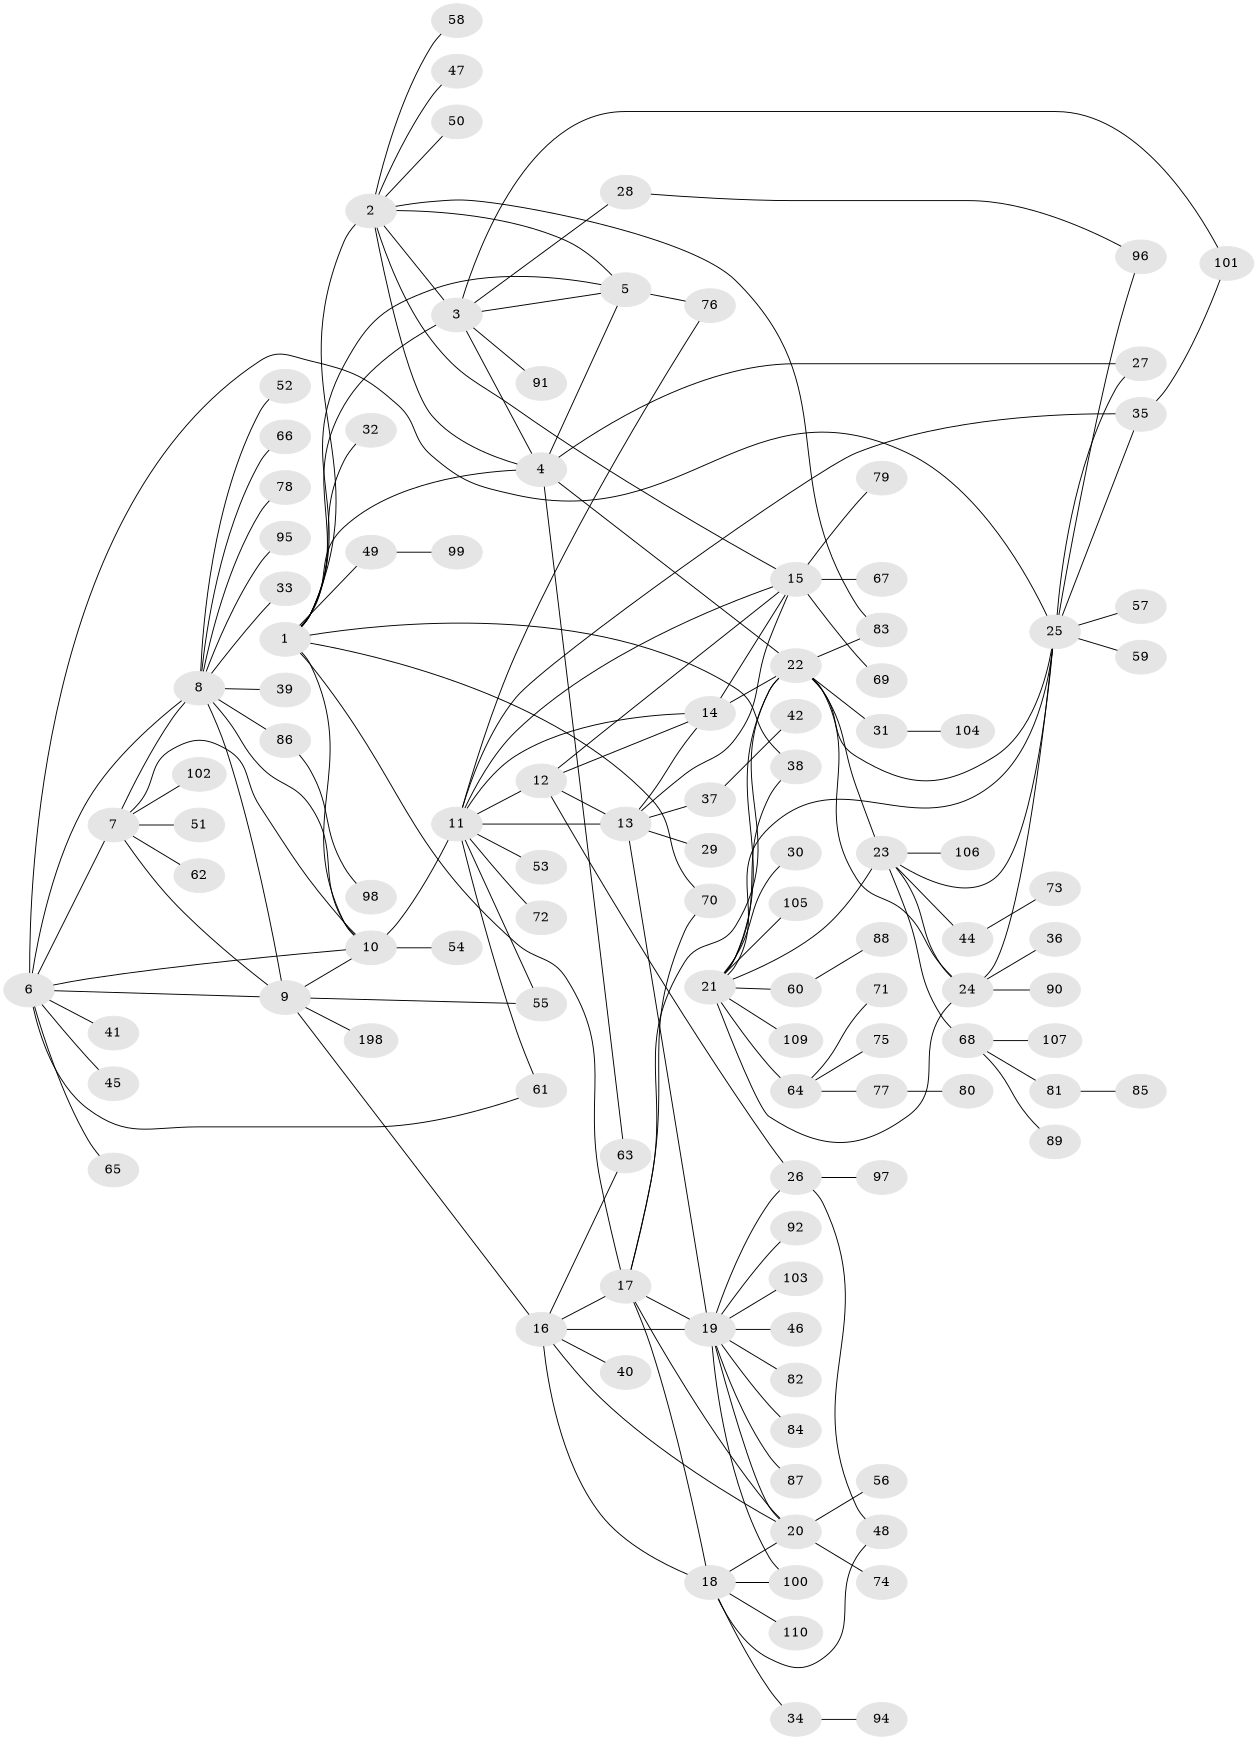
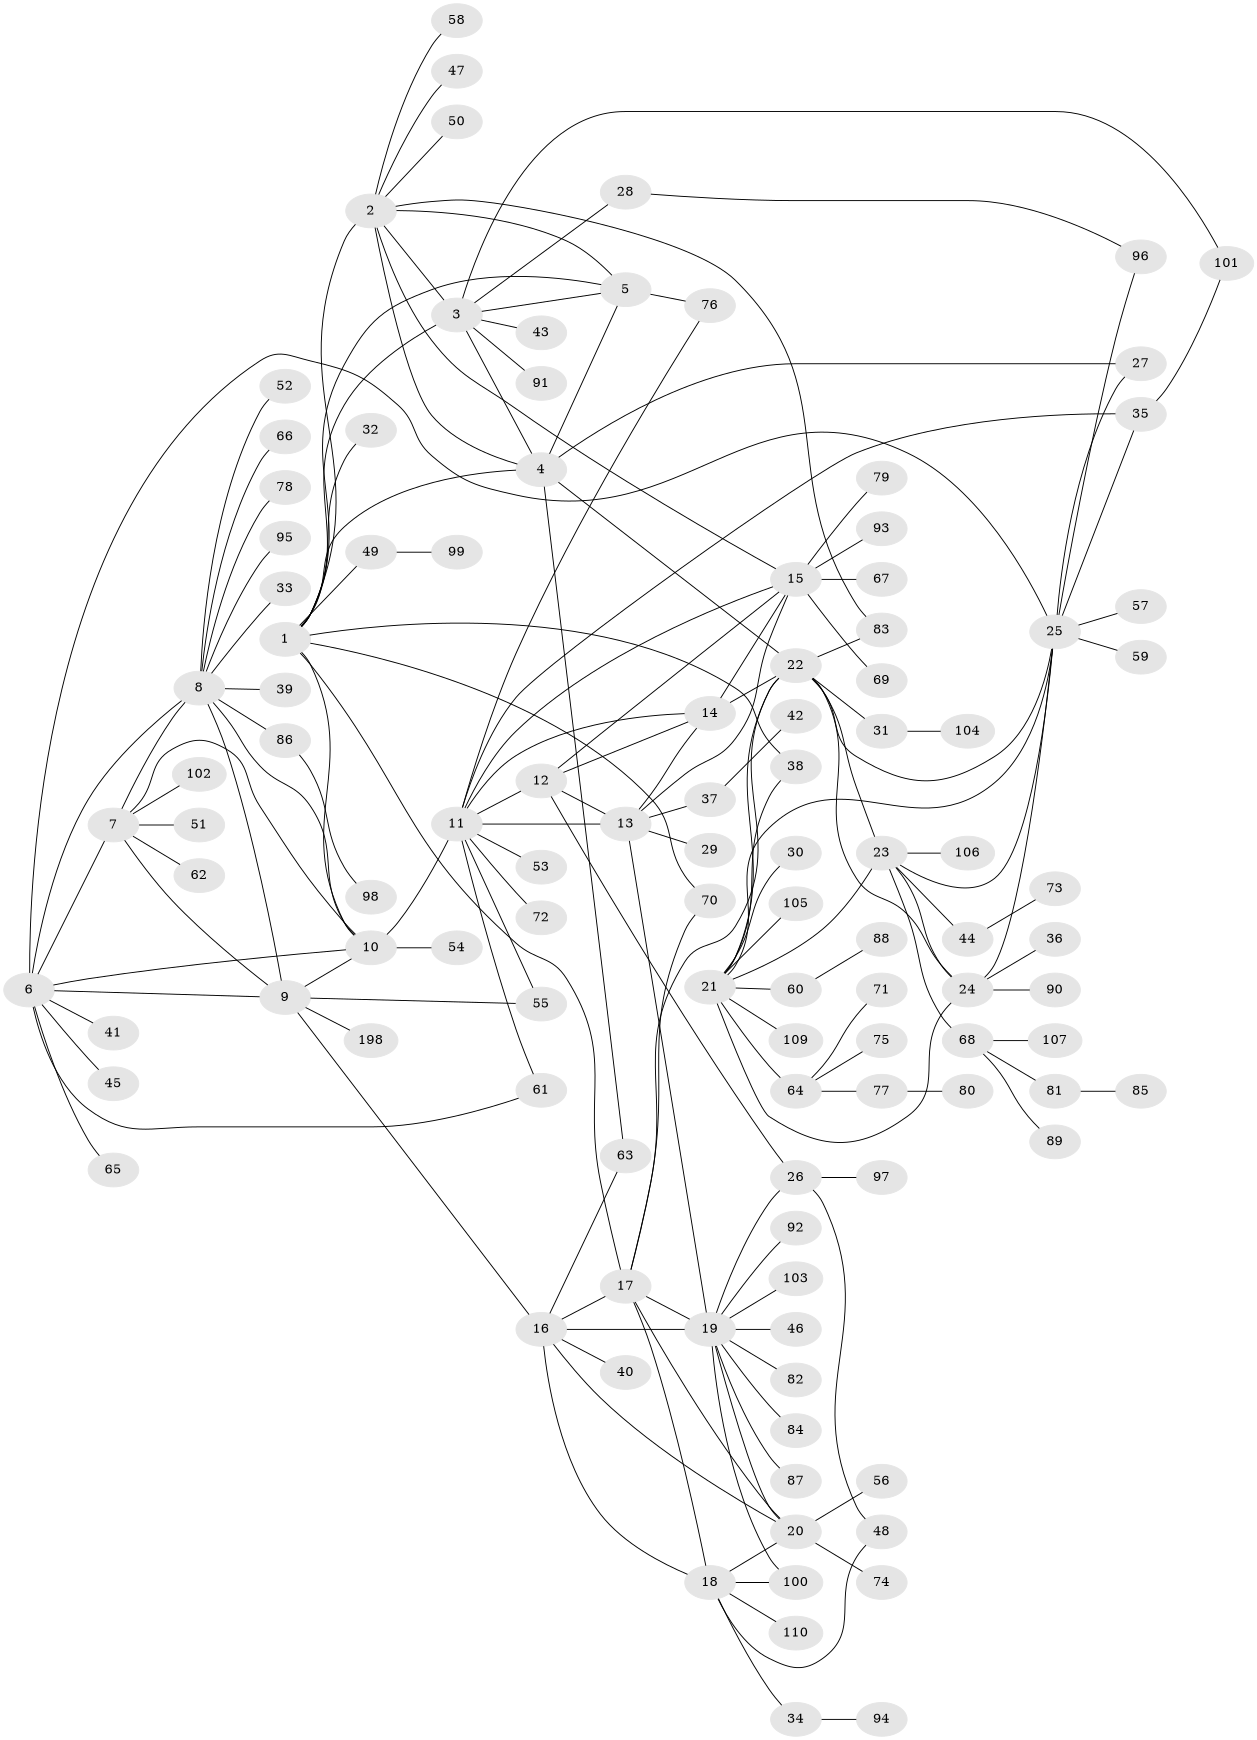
node "43": added
node "93": added
